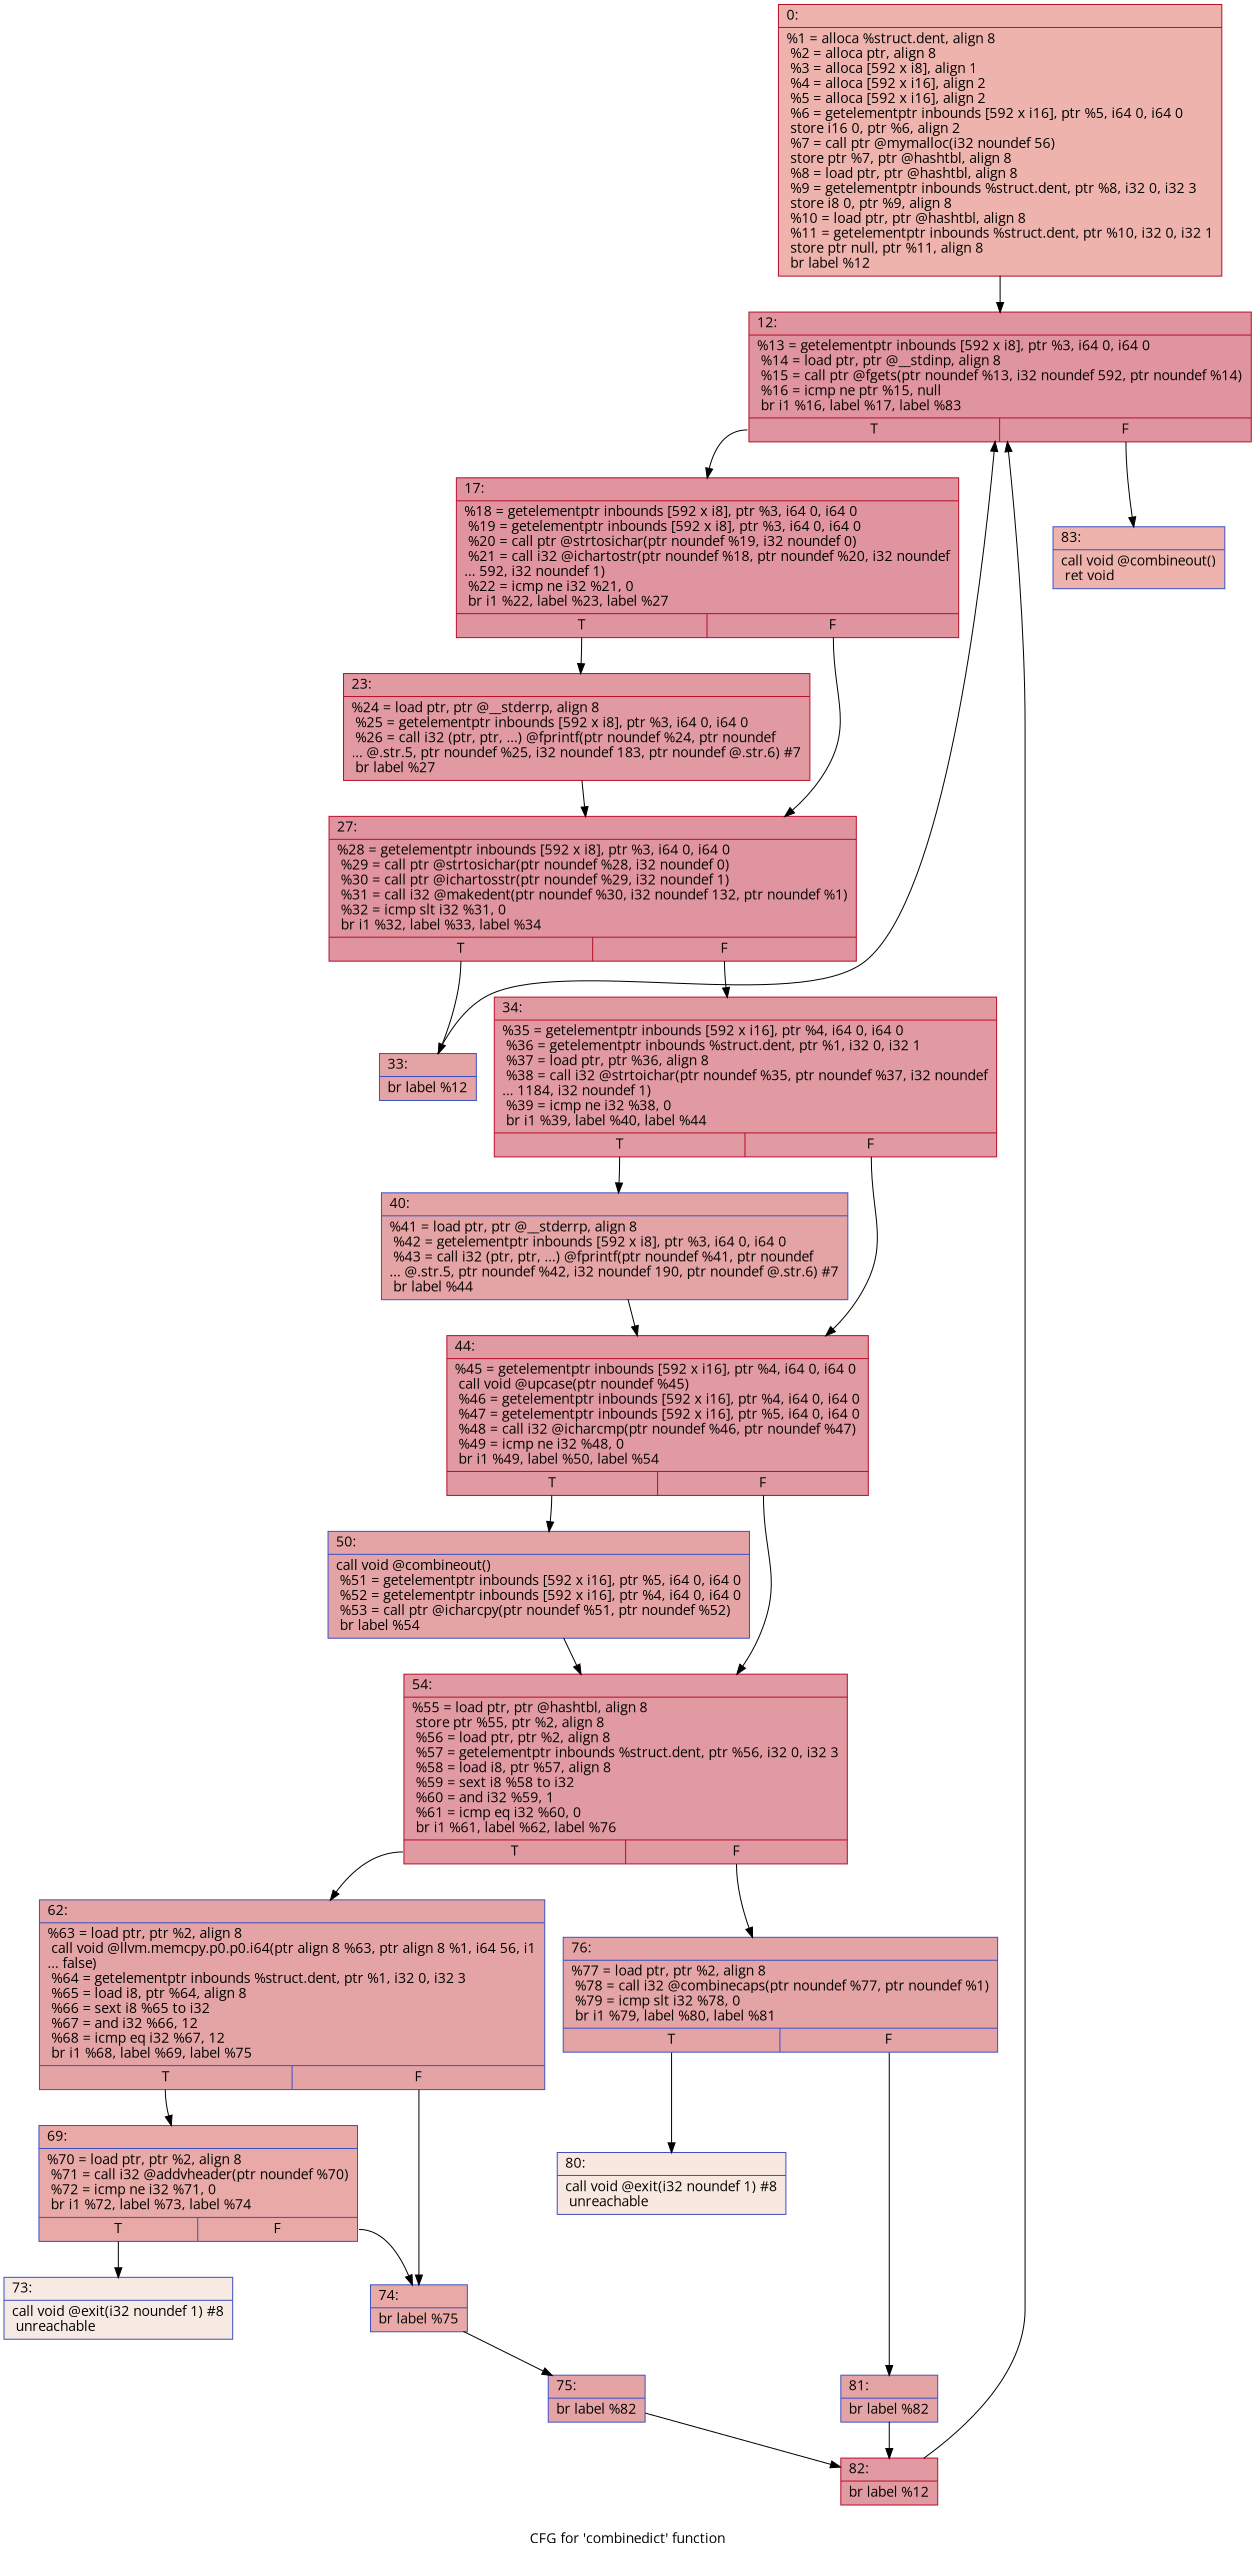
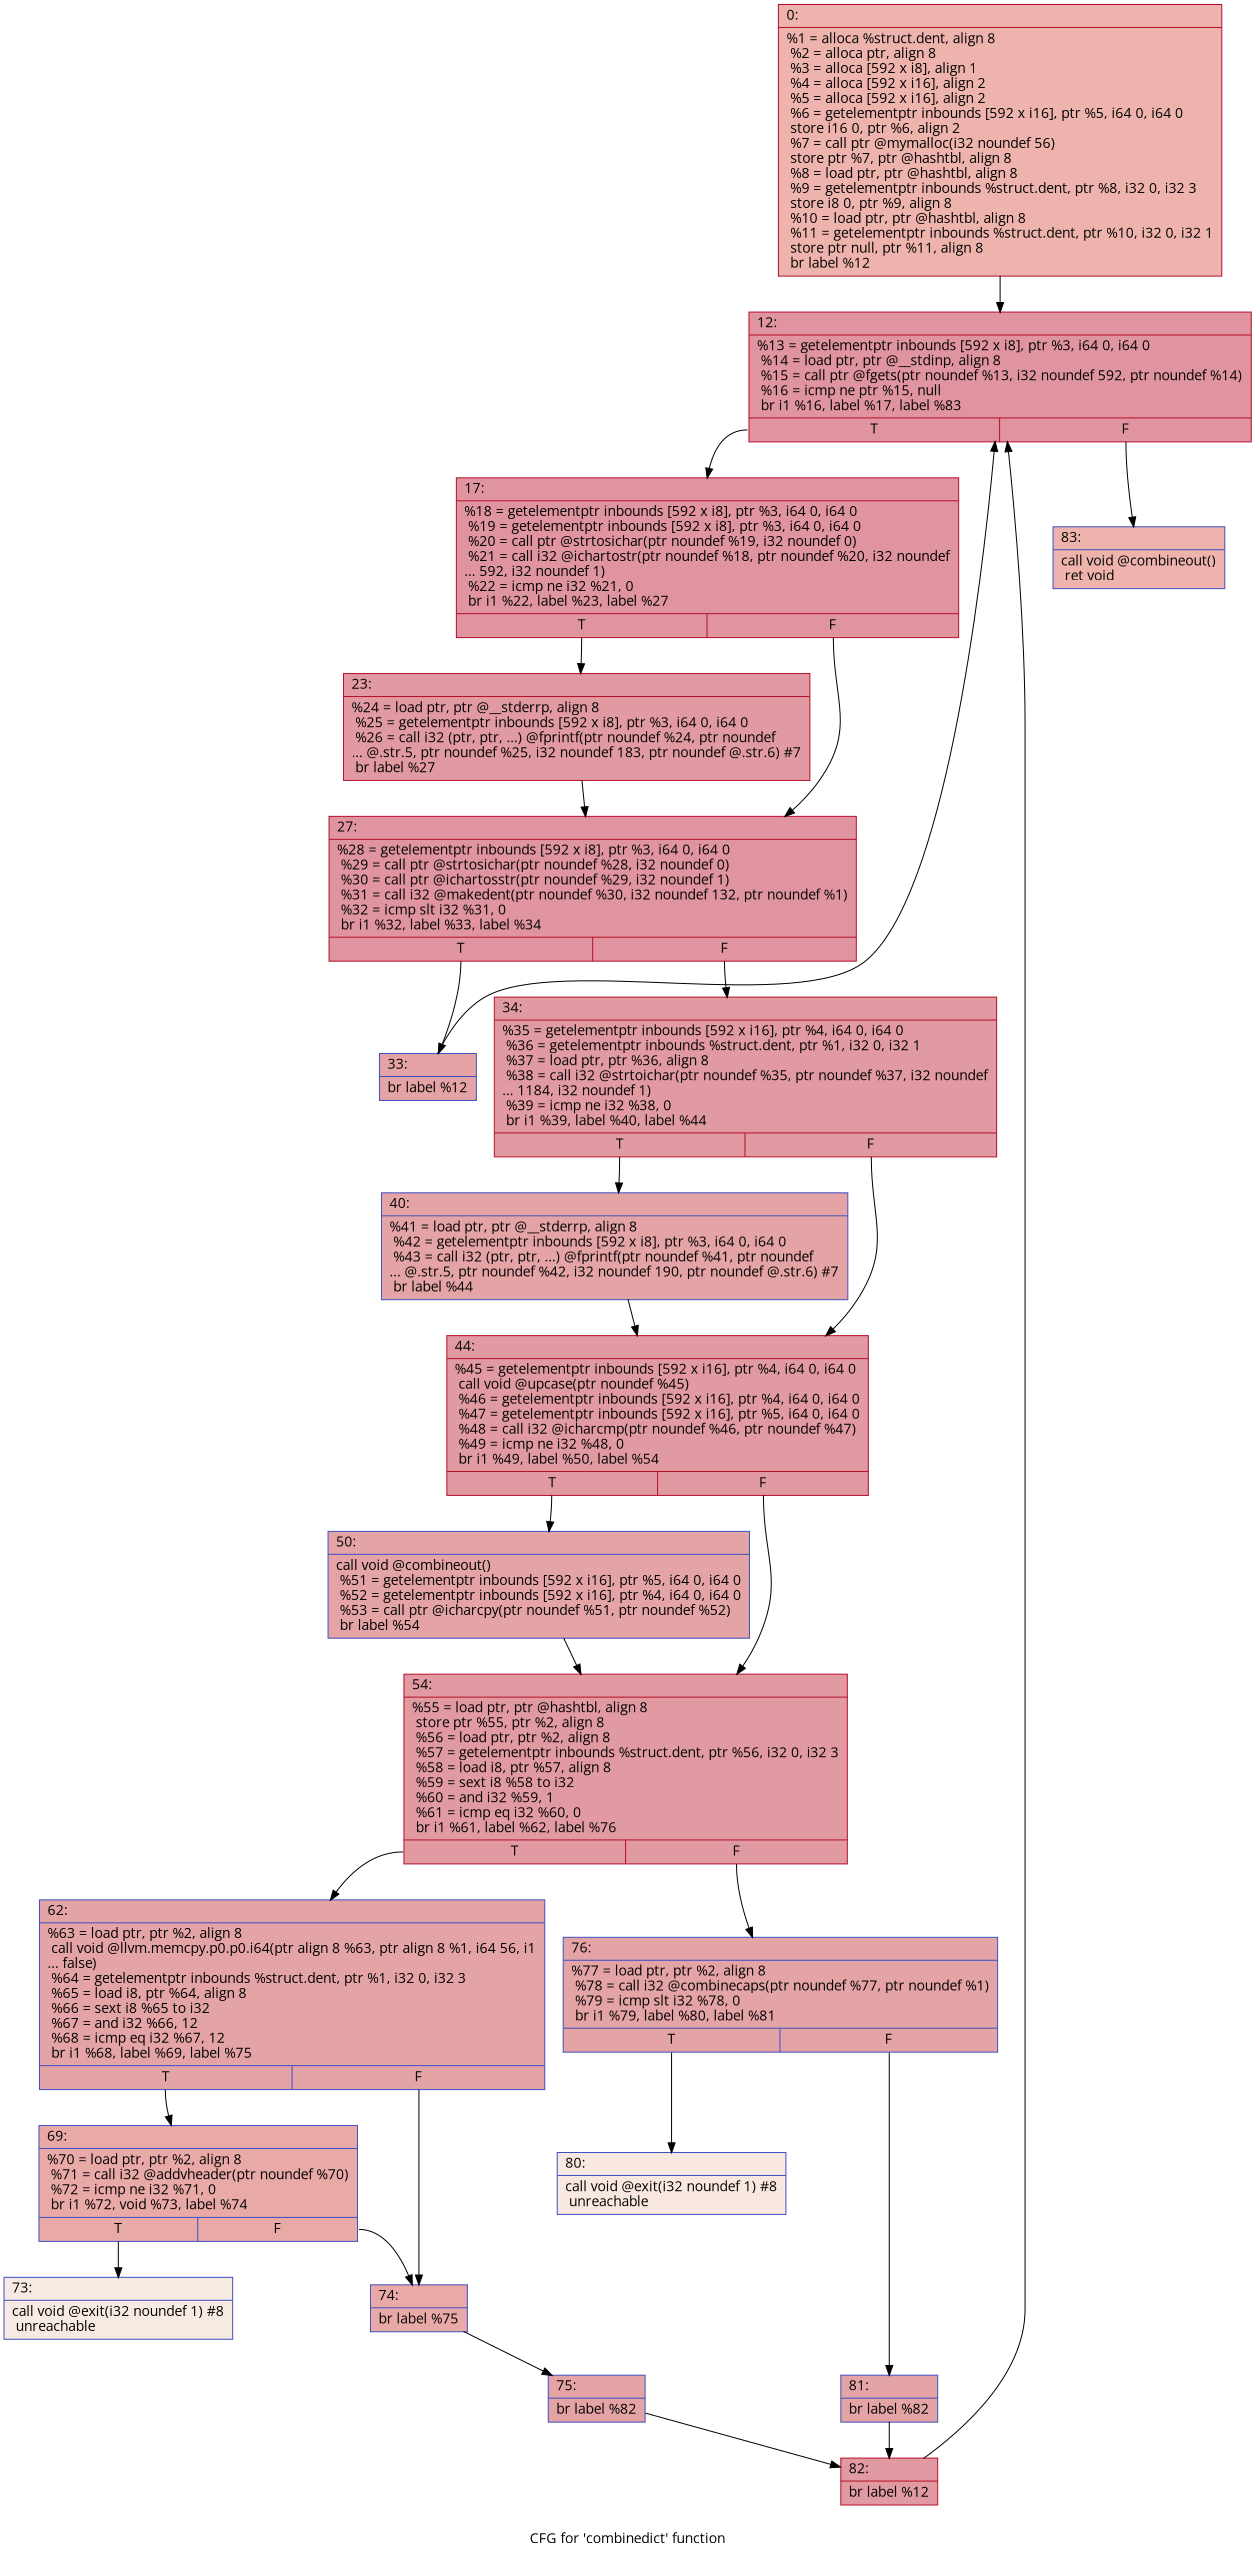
node "69:": text "br i1 %72, label %73, label %74" -> "br i1 %72, void %73, label %74"
